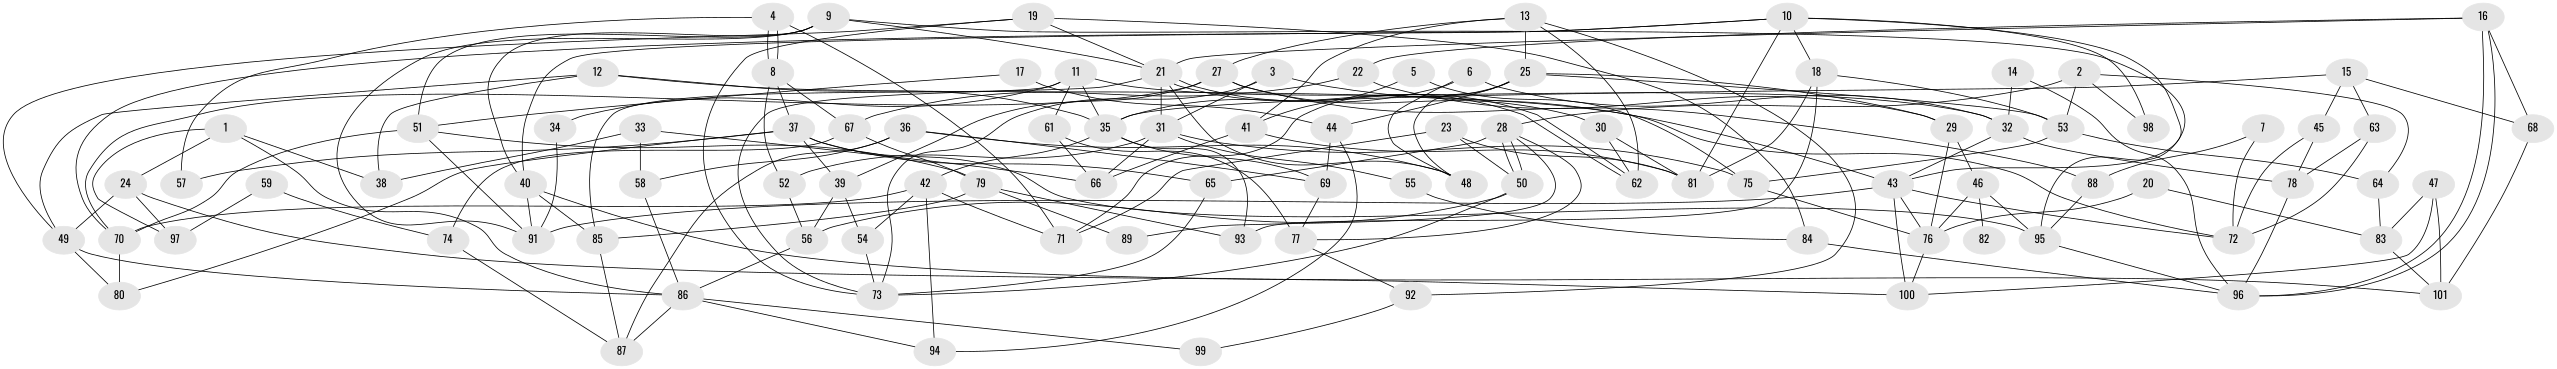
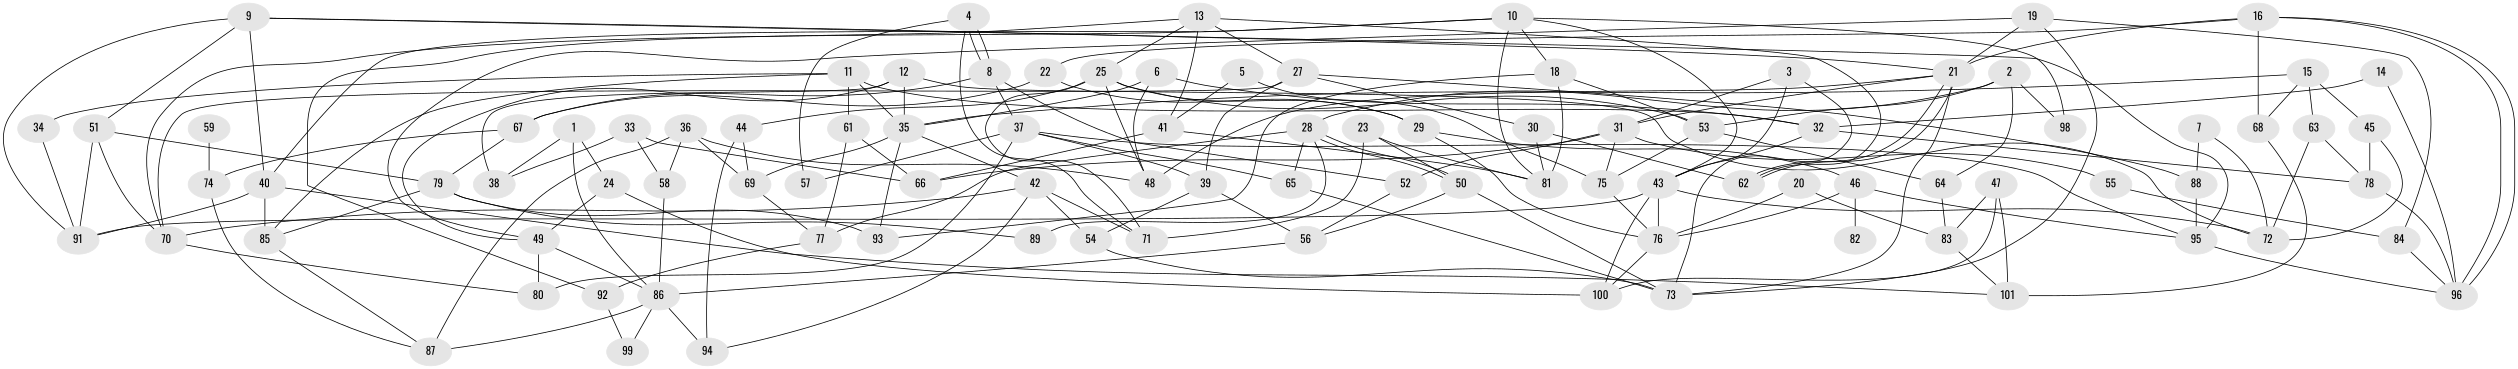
node "17": removed
node "97": removed
